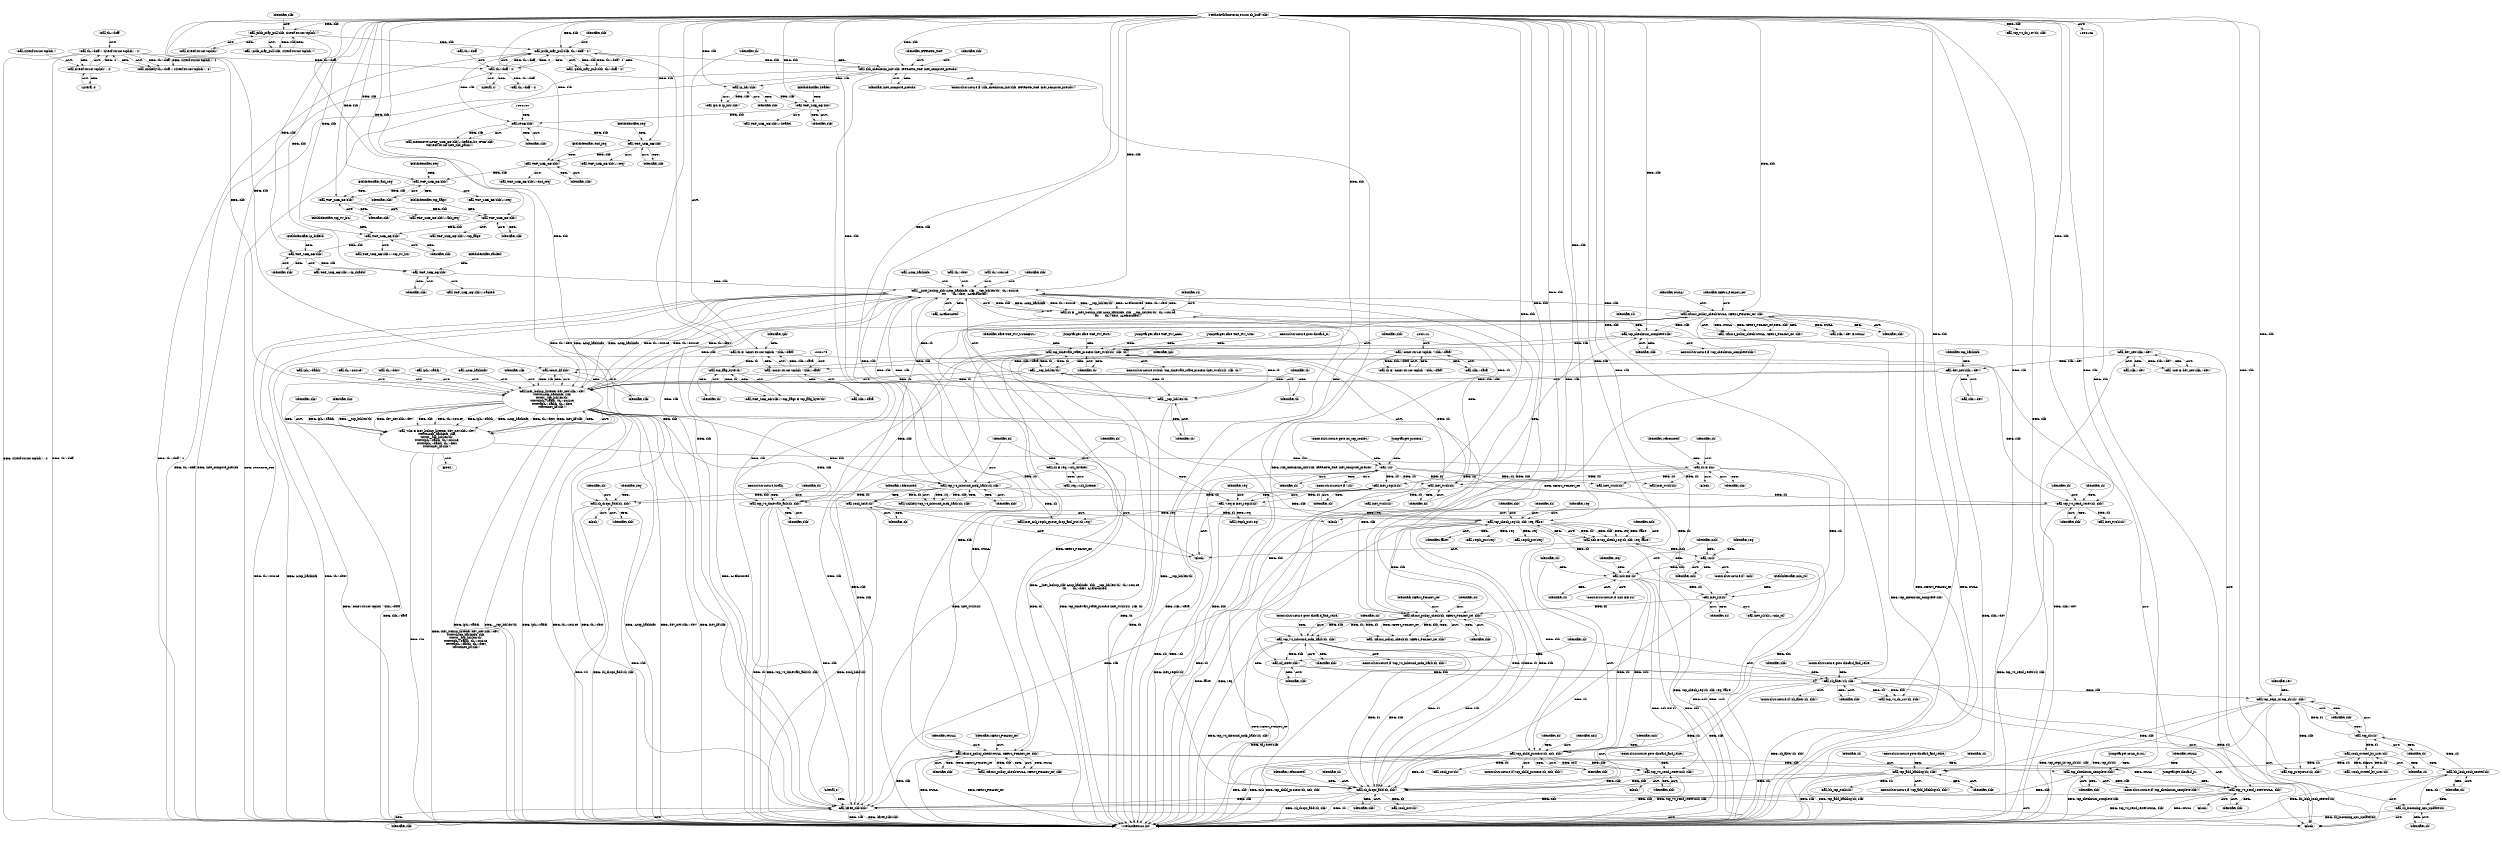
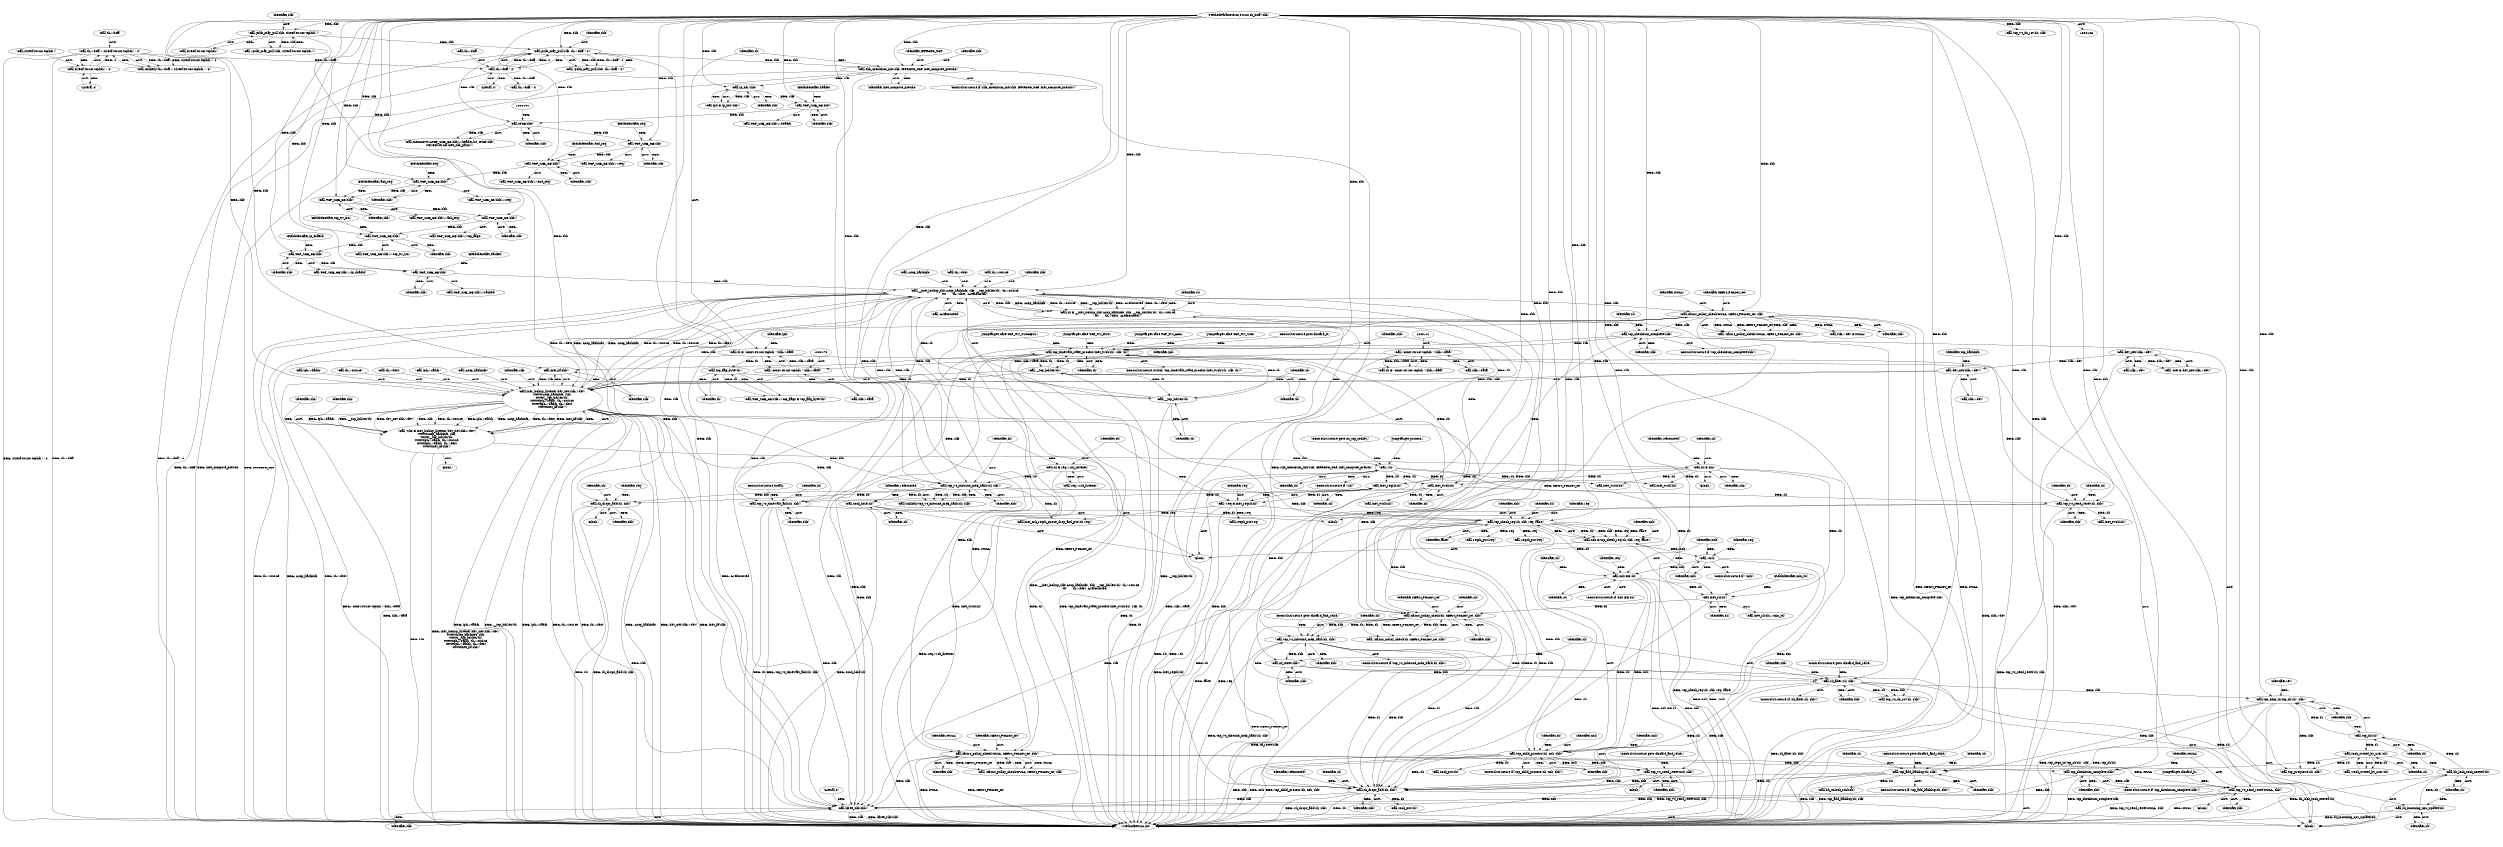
edge "(Call,iph = ip_hdr(skb))" -> "(Call,ip_hdr(skb))": added, label "CFG:"
node "(FieldIdentifier,tcp_flags)": removed
node "(Identifier,case TCP_TW_SUCCESS:)": label "(Identifier,case TCP_TW_SUCCESS:)" -> "(JumpTarget,case TCP_TW_SUCCESS:)"
node "(Call,const_iif(skb))": label "(Call,const_iif(skb))" -> "(Call,inet_iif(skb))"
edge "(Call,tcp_timewait_state_process(inet_twsk(sk), skb, th))" -> "(Call,tcp_v4_timewait_ack(sk, skb))": reversed
edge "(Call,sk = req->rsk_listener)" -> "(MethodReturn,int)": added, label "DDG: req->rsk_listener"
node "(JumpTarget,csum_error:)": removed
edge "(Call,!sock_owned_by_user(sk))" -> "(Call,sock_owned_by_user(sk))": label "DDG: sk2" -> "CFG: "
node "(Call,bh_tcp_sock(sk))": label "(Call,bh_tcp_sock(sk))" -> "(Call,bh_unlock_sock(sk))"
